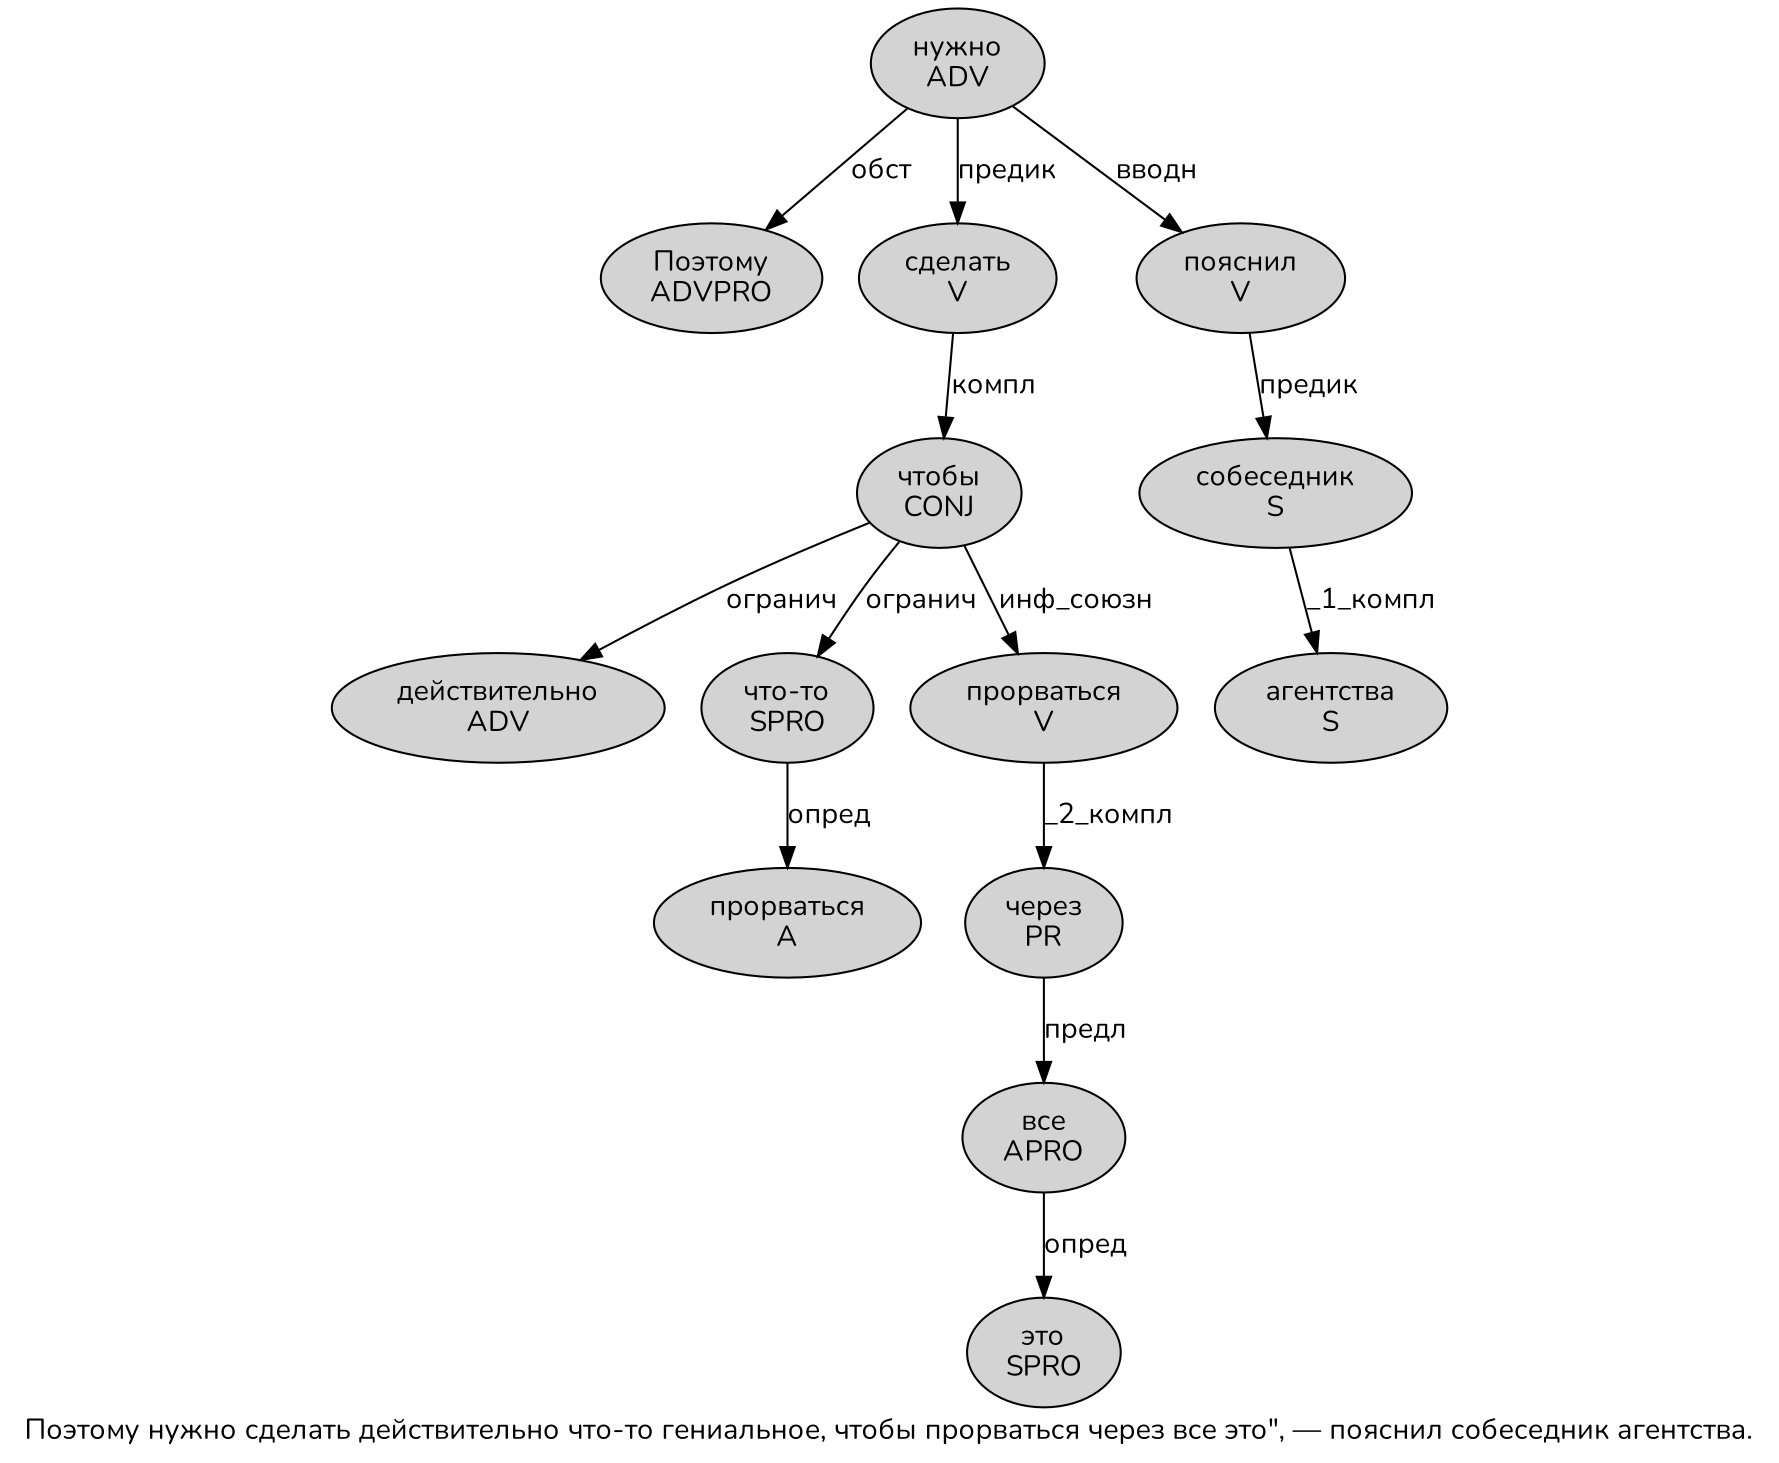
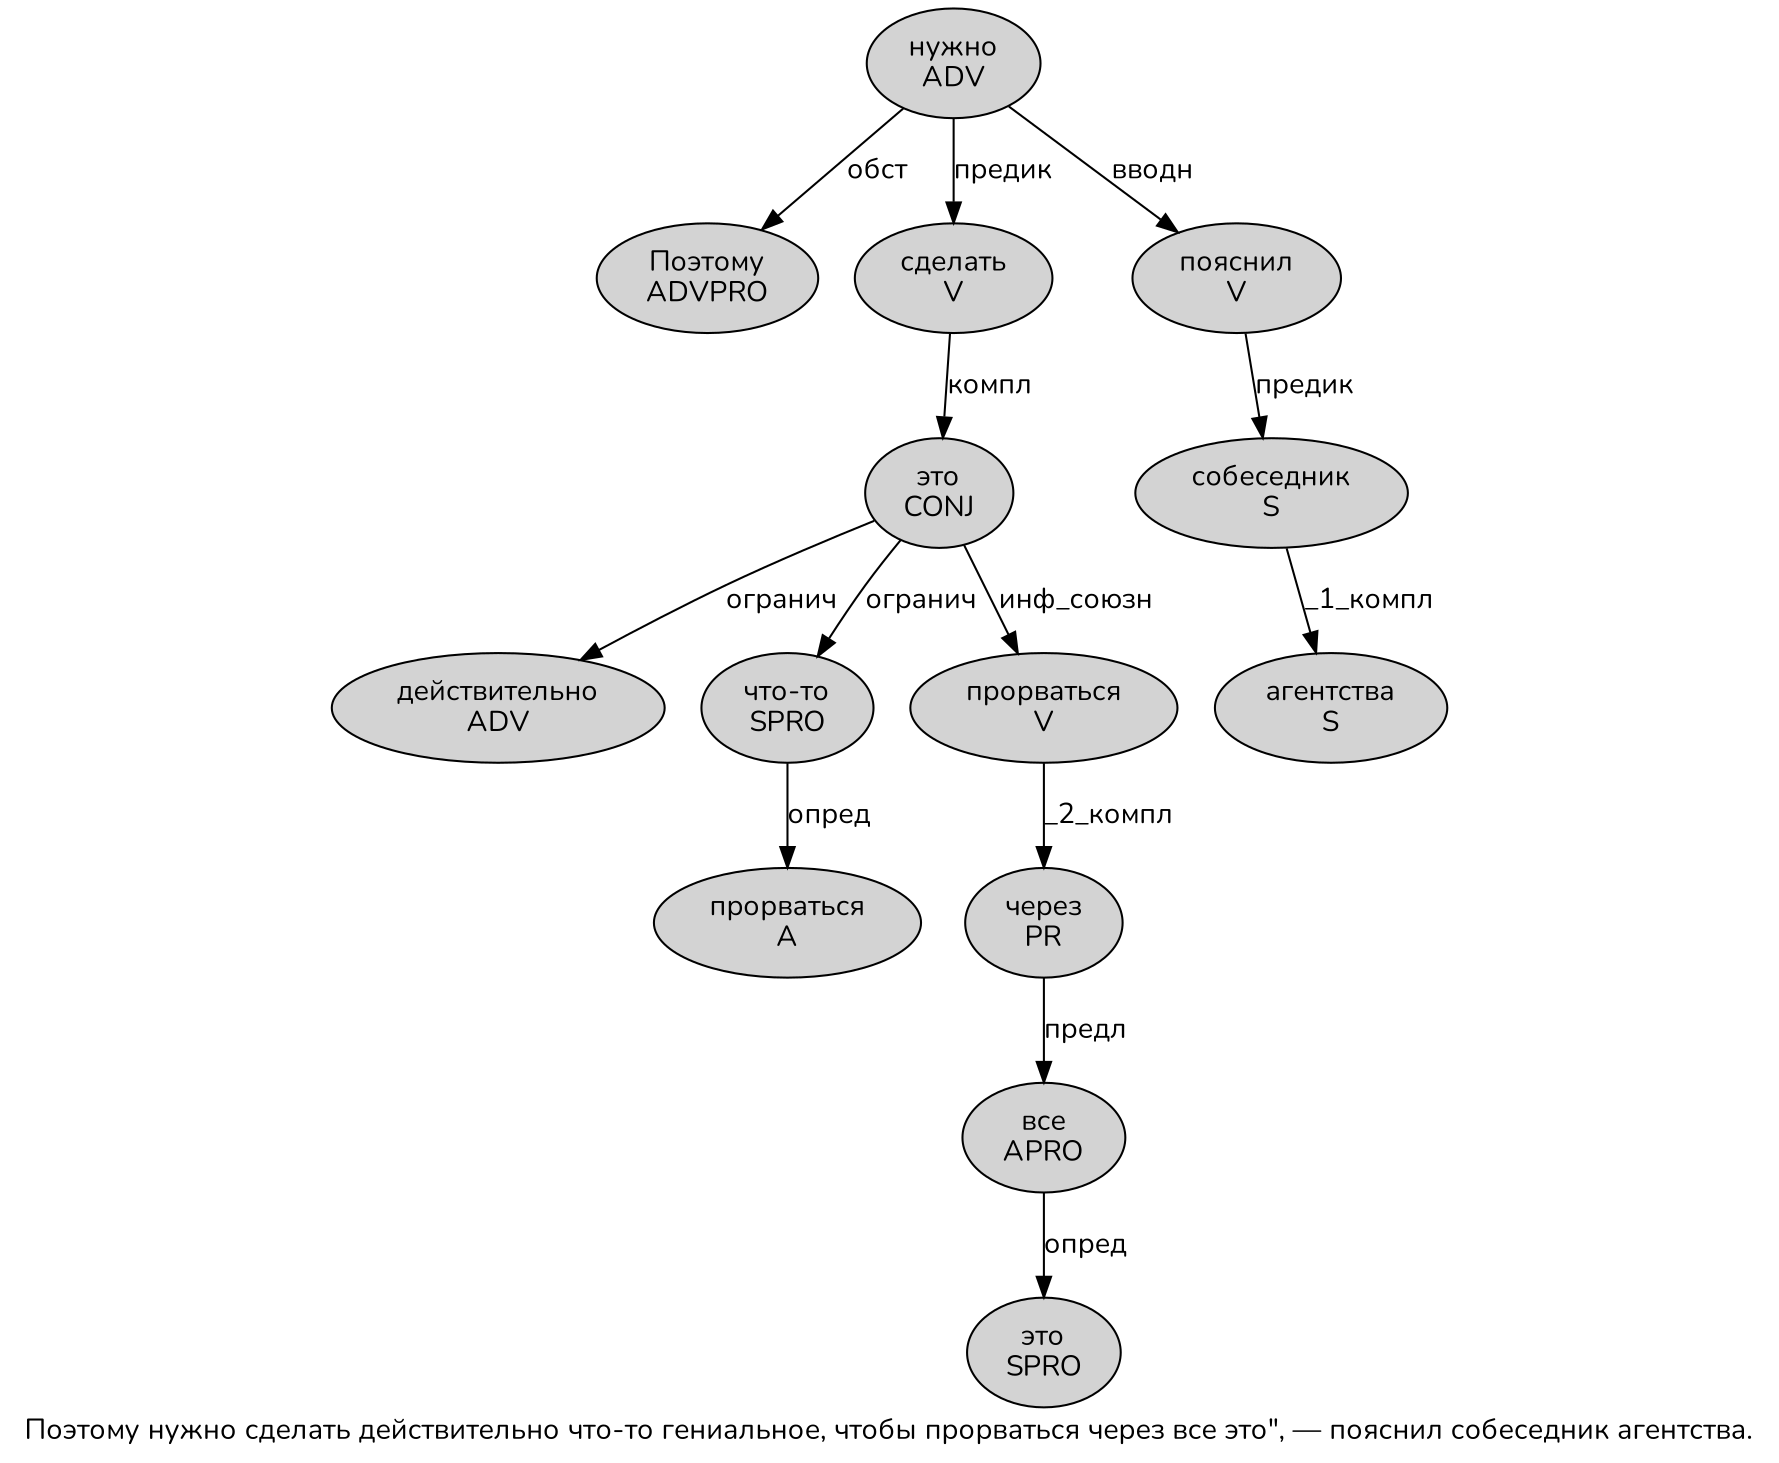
node "чтобы CONJ": label "чтобы CONJ" -> "это CONJ"
